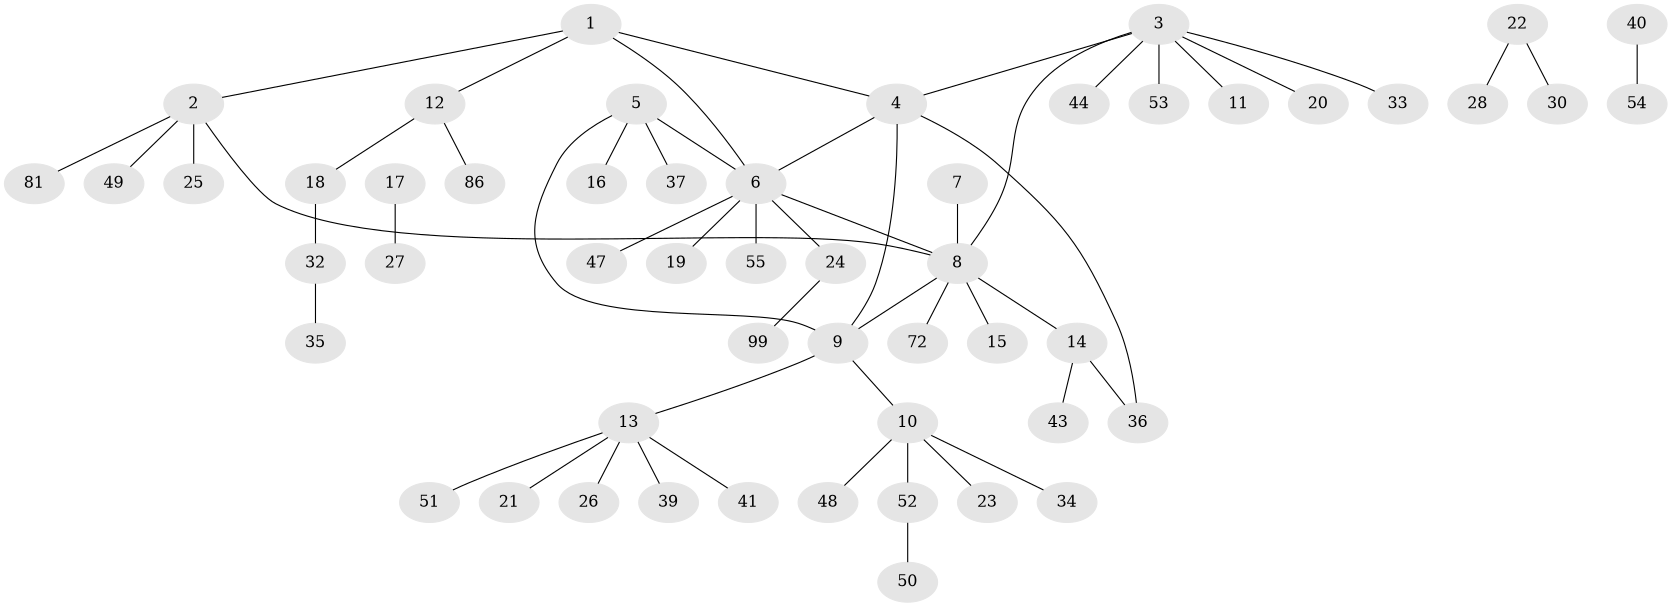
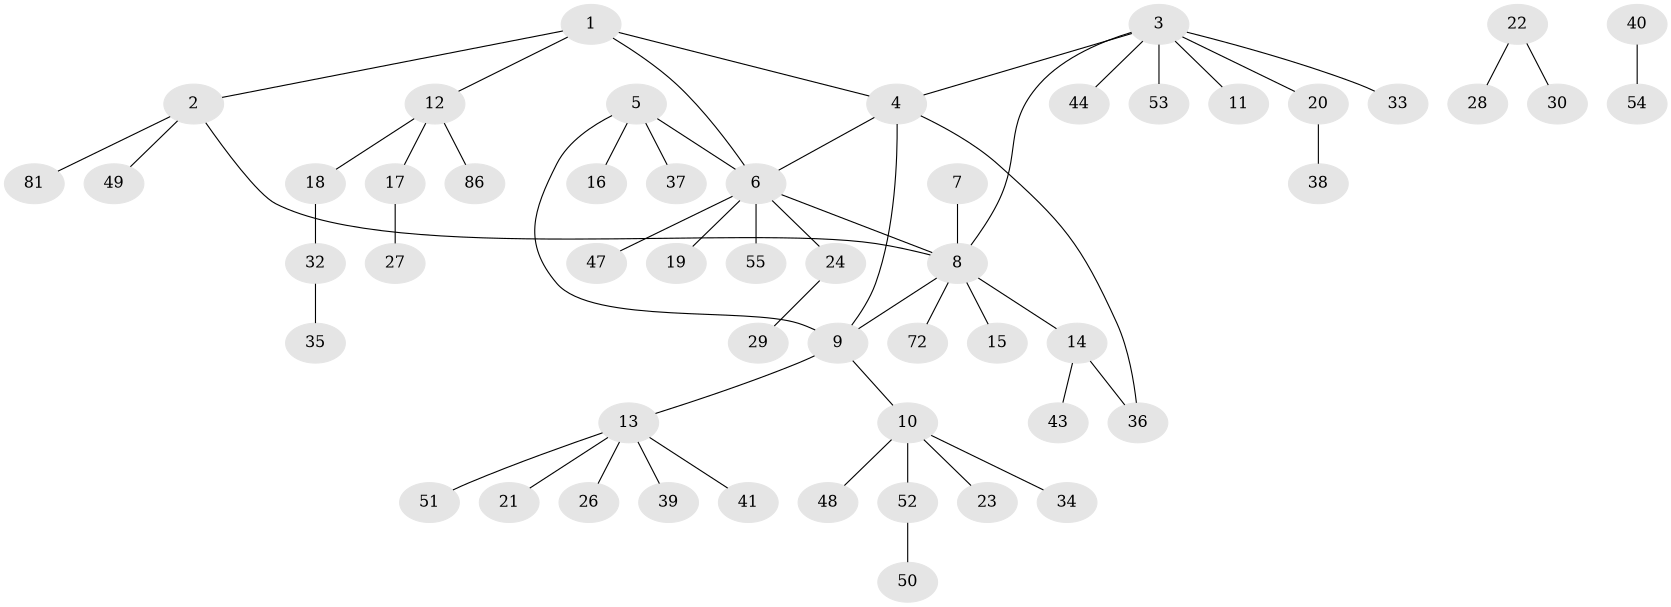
edge "12" -- "17": added
node "25": removed
node "38": added
node "99": label "99" -> "29"
